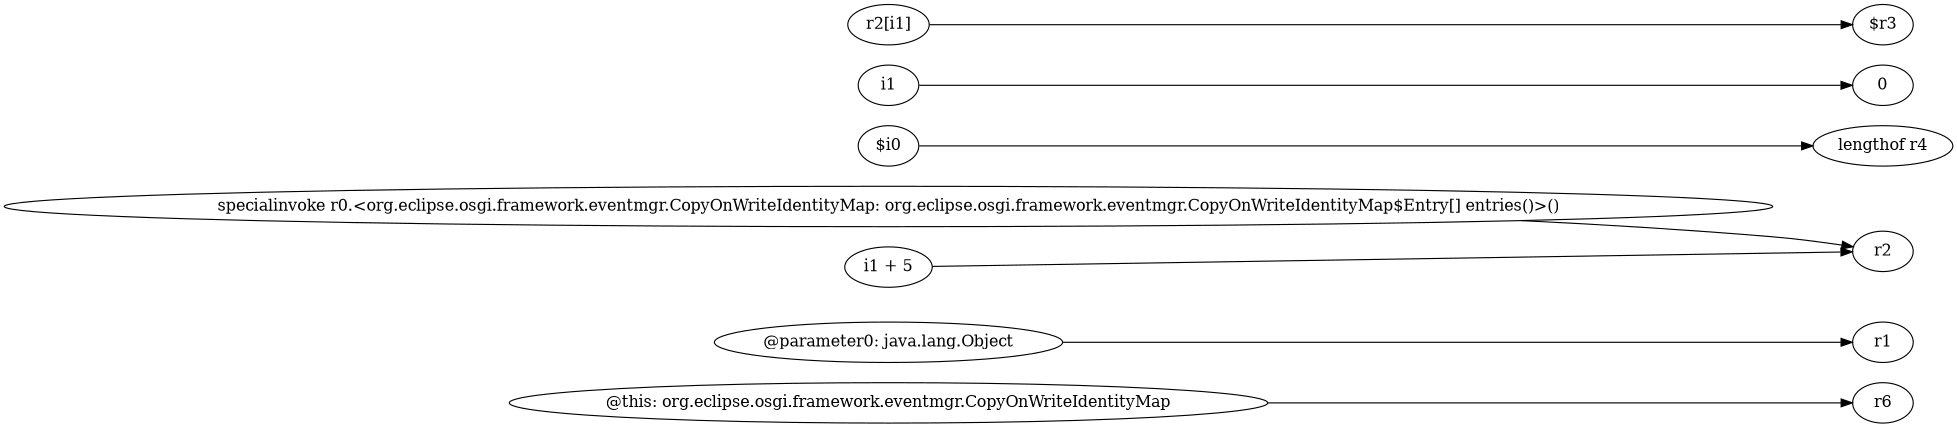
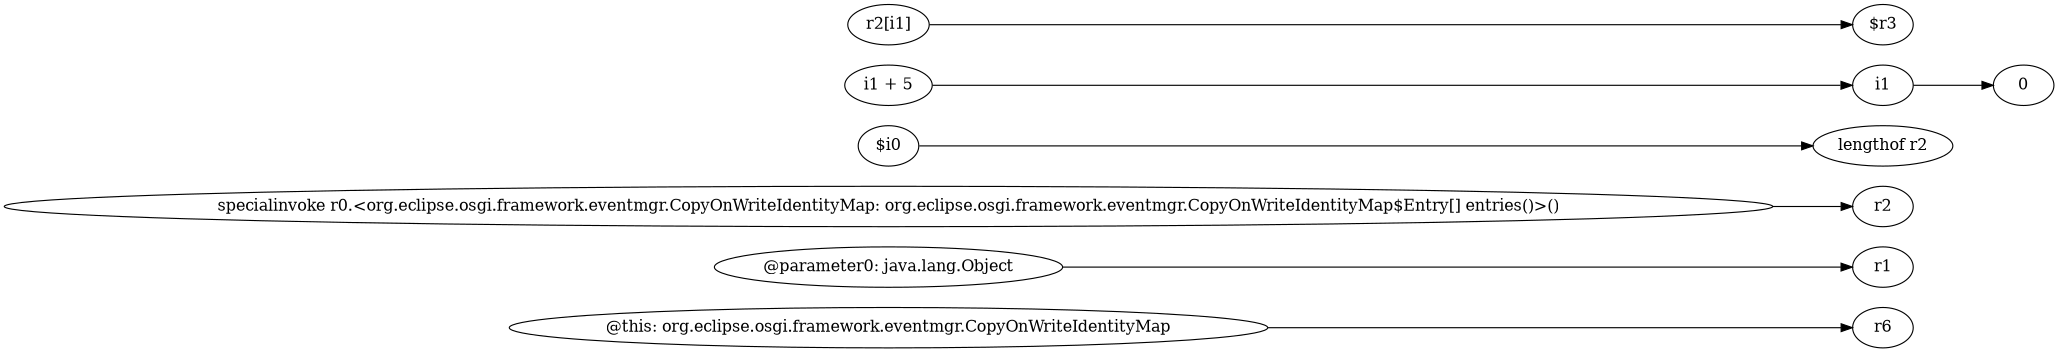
node "lengthof r4": label "lengthof r4" -> "lengthof r2"
edge "i1 + 5" -> "r2": now "i1 + 5" -> "i1"
